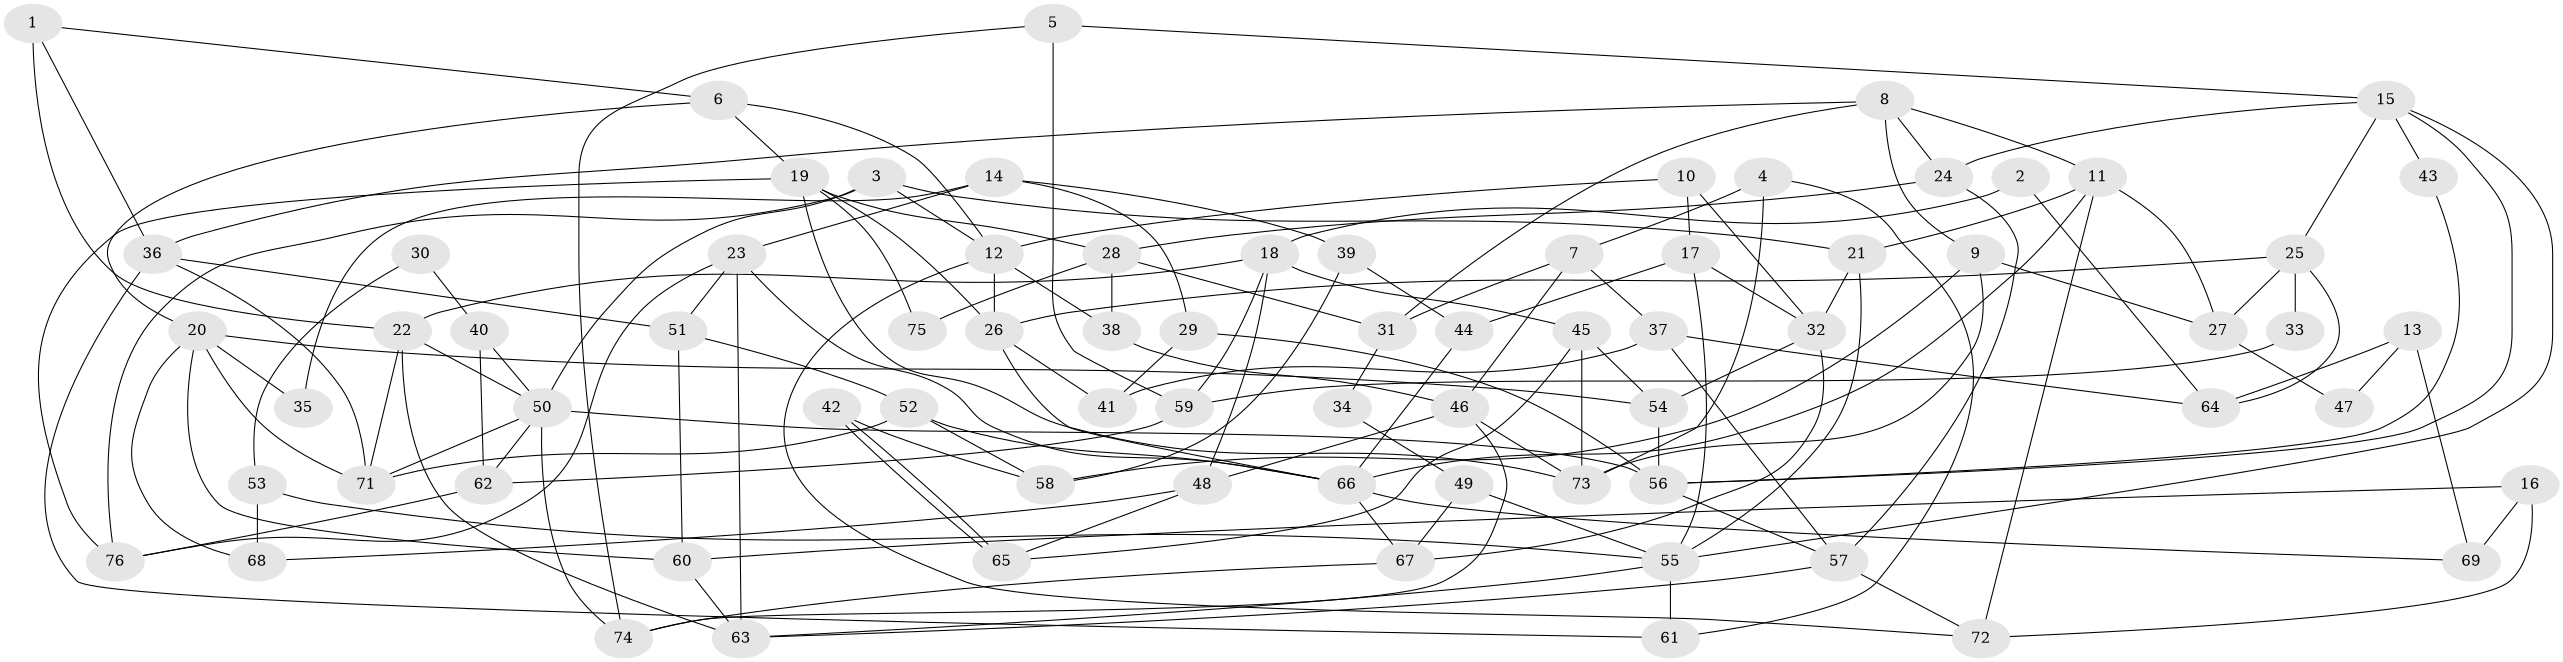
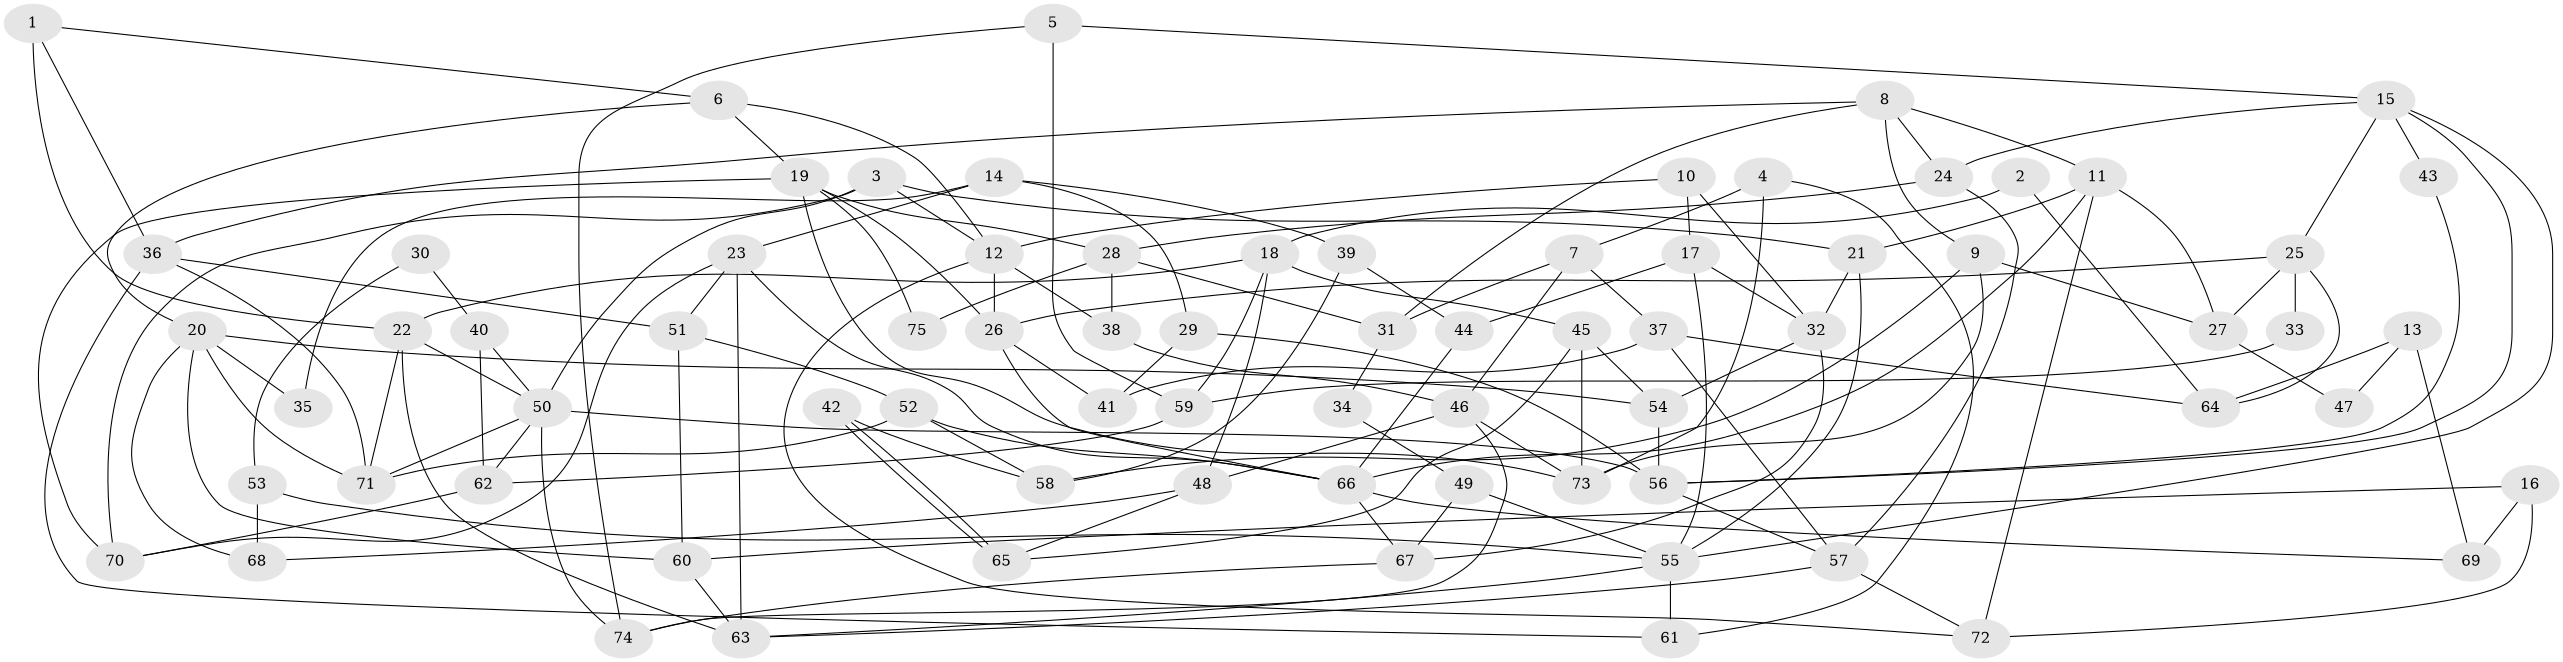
node "76": label "76" -> "70"
